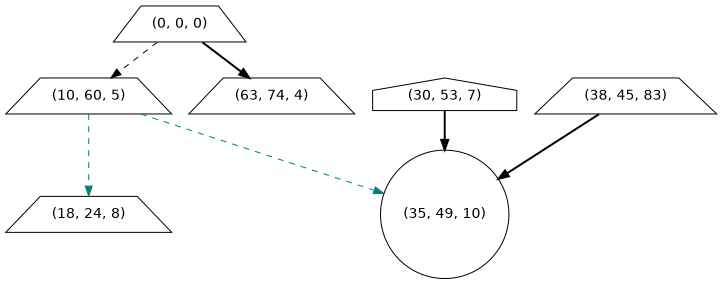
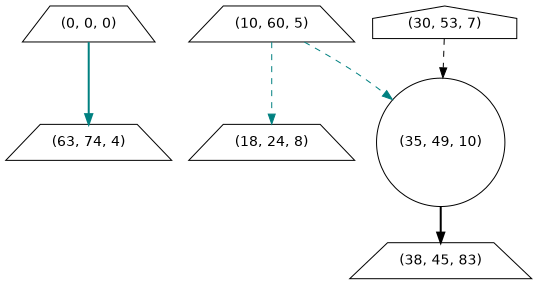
edge "(0, 0, 0)" -> "(10, 60, 5)": removed
edge "(0, 0, 0)" -> "(63, 74, 4)": color black -> teal
edge "(30, 53, 7)" -> "(35, 49, 10)": style bold -> dashed
edge "(38, 45, 83)" -> "(35, 49, 10)": reversed
